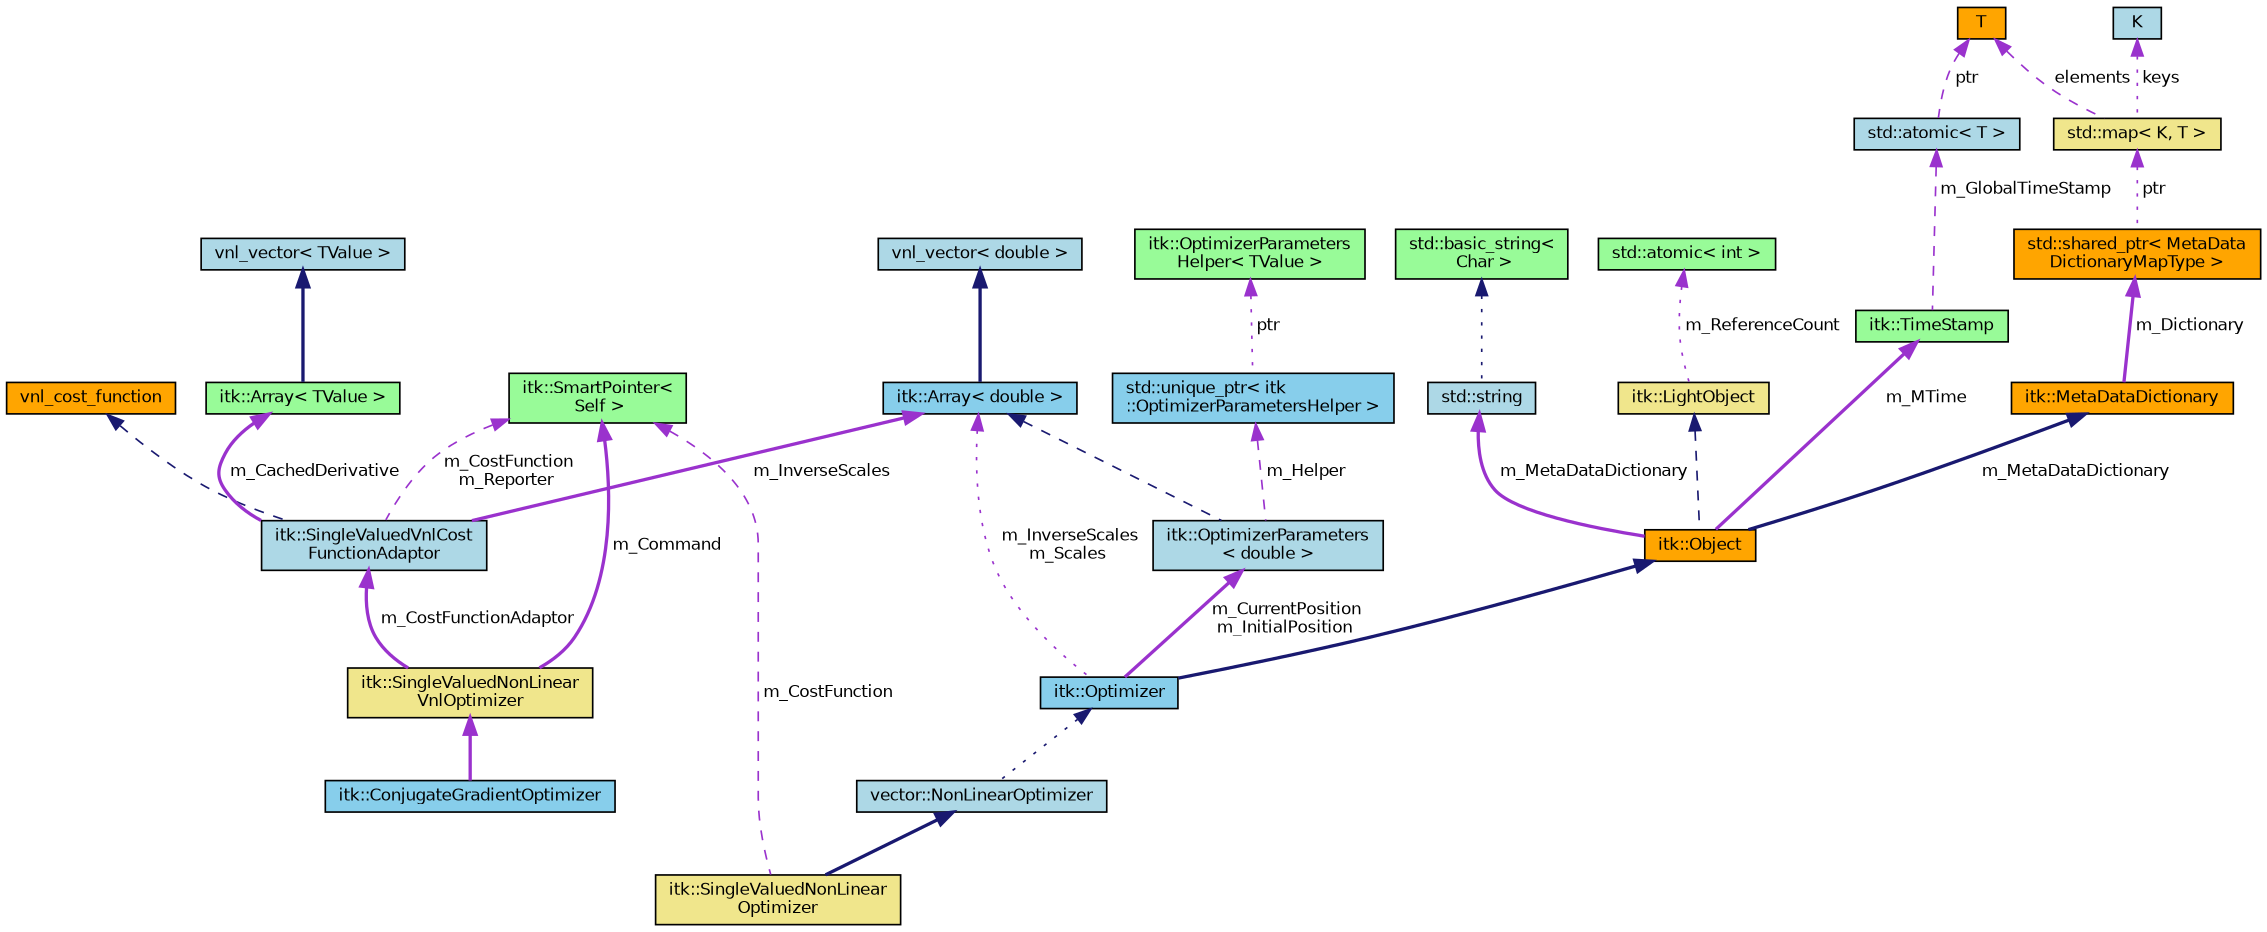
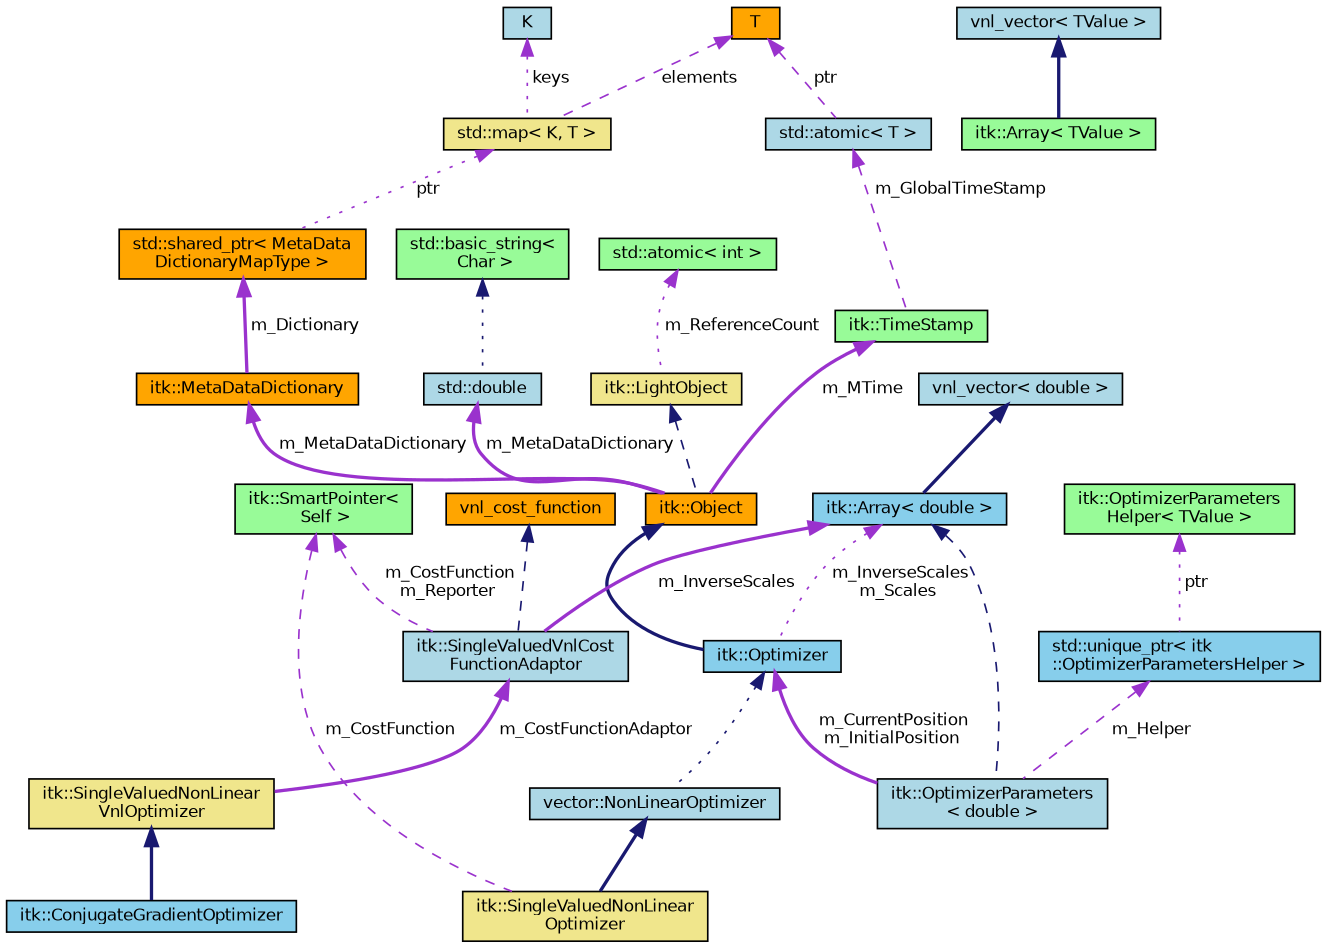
node "std::string": label "std::string" -> "std::double"
edge "itk::SingleValuedVnlCost FunctionAdaptor" -> "itk::Array< TValue >": removed, label "m_CachedDerivative"
edge "itk::Object" -> "itk::MetaDataDictionary": color midnightblue -> darkorchid3
edge "itk::SingleValuedNonLinear VnlOptimizer" -> "itk::SmartPointer< Self >": removed, label "m_Command"
edge "itk::Optimizer" -> "itk::OptimizerParameters < double >": reversed
edge "itk::ConjugateGradientOptimizer" -> "itk::SingleValuedNonLinear VnlOptimizer": color darkorchid3 -> midnightblue
